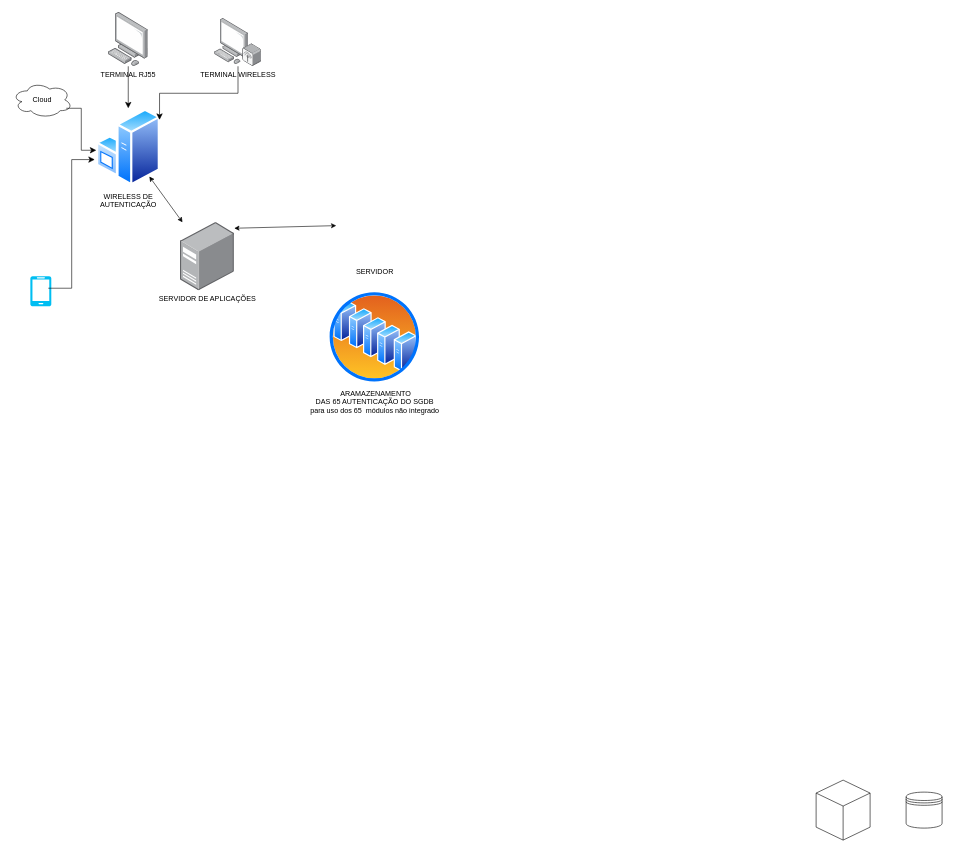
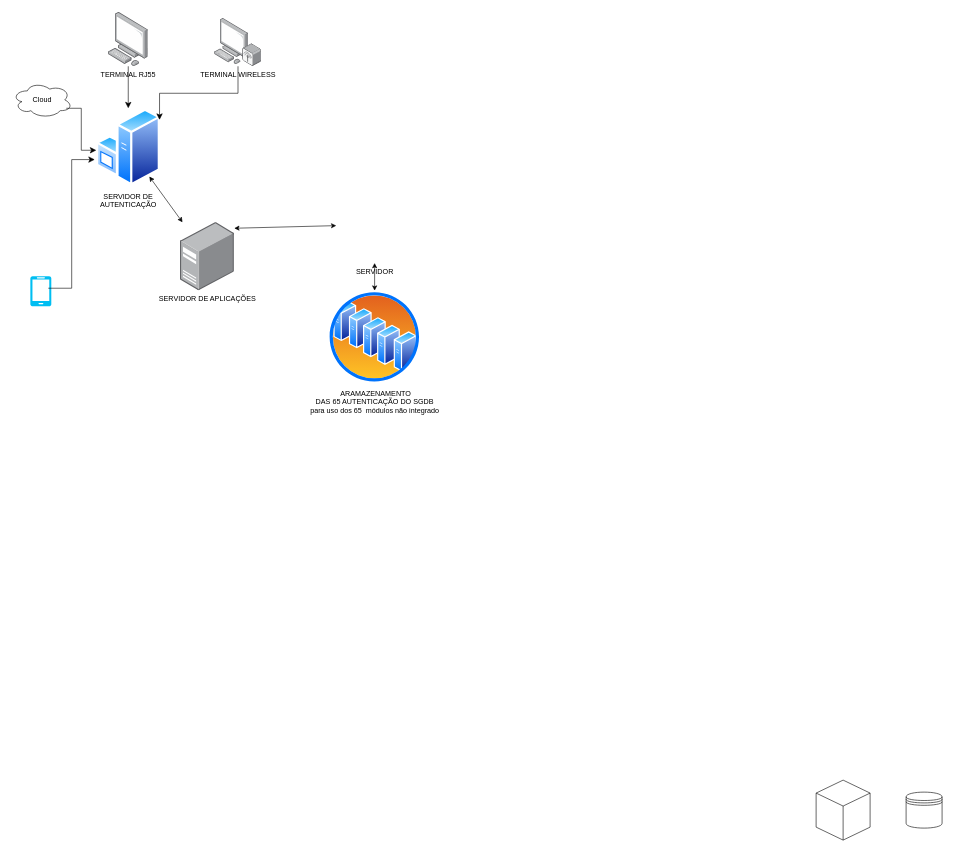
node "WIRELESS DE AUTENTICAÇÃO": label "WIRELESS DE AUTENTICAÇÃO" -> "SERVIDOR DE AUTENTICAÇÃO"
edge "SERVIDOR" -- "ARAMAZENAMENTODAS 65 AUTENTICAÇÃO DO SGDBpara uso dos 65 módulos não integrado": added
